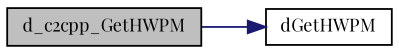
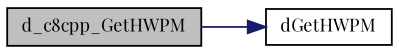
node "d_c2cpp_GetHWPM": label "d_c2cpp_GetHWPM" -> "d_c8cpp_GetHWPM"
